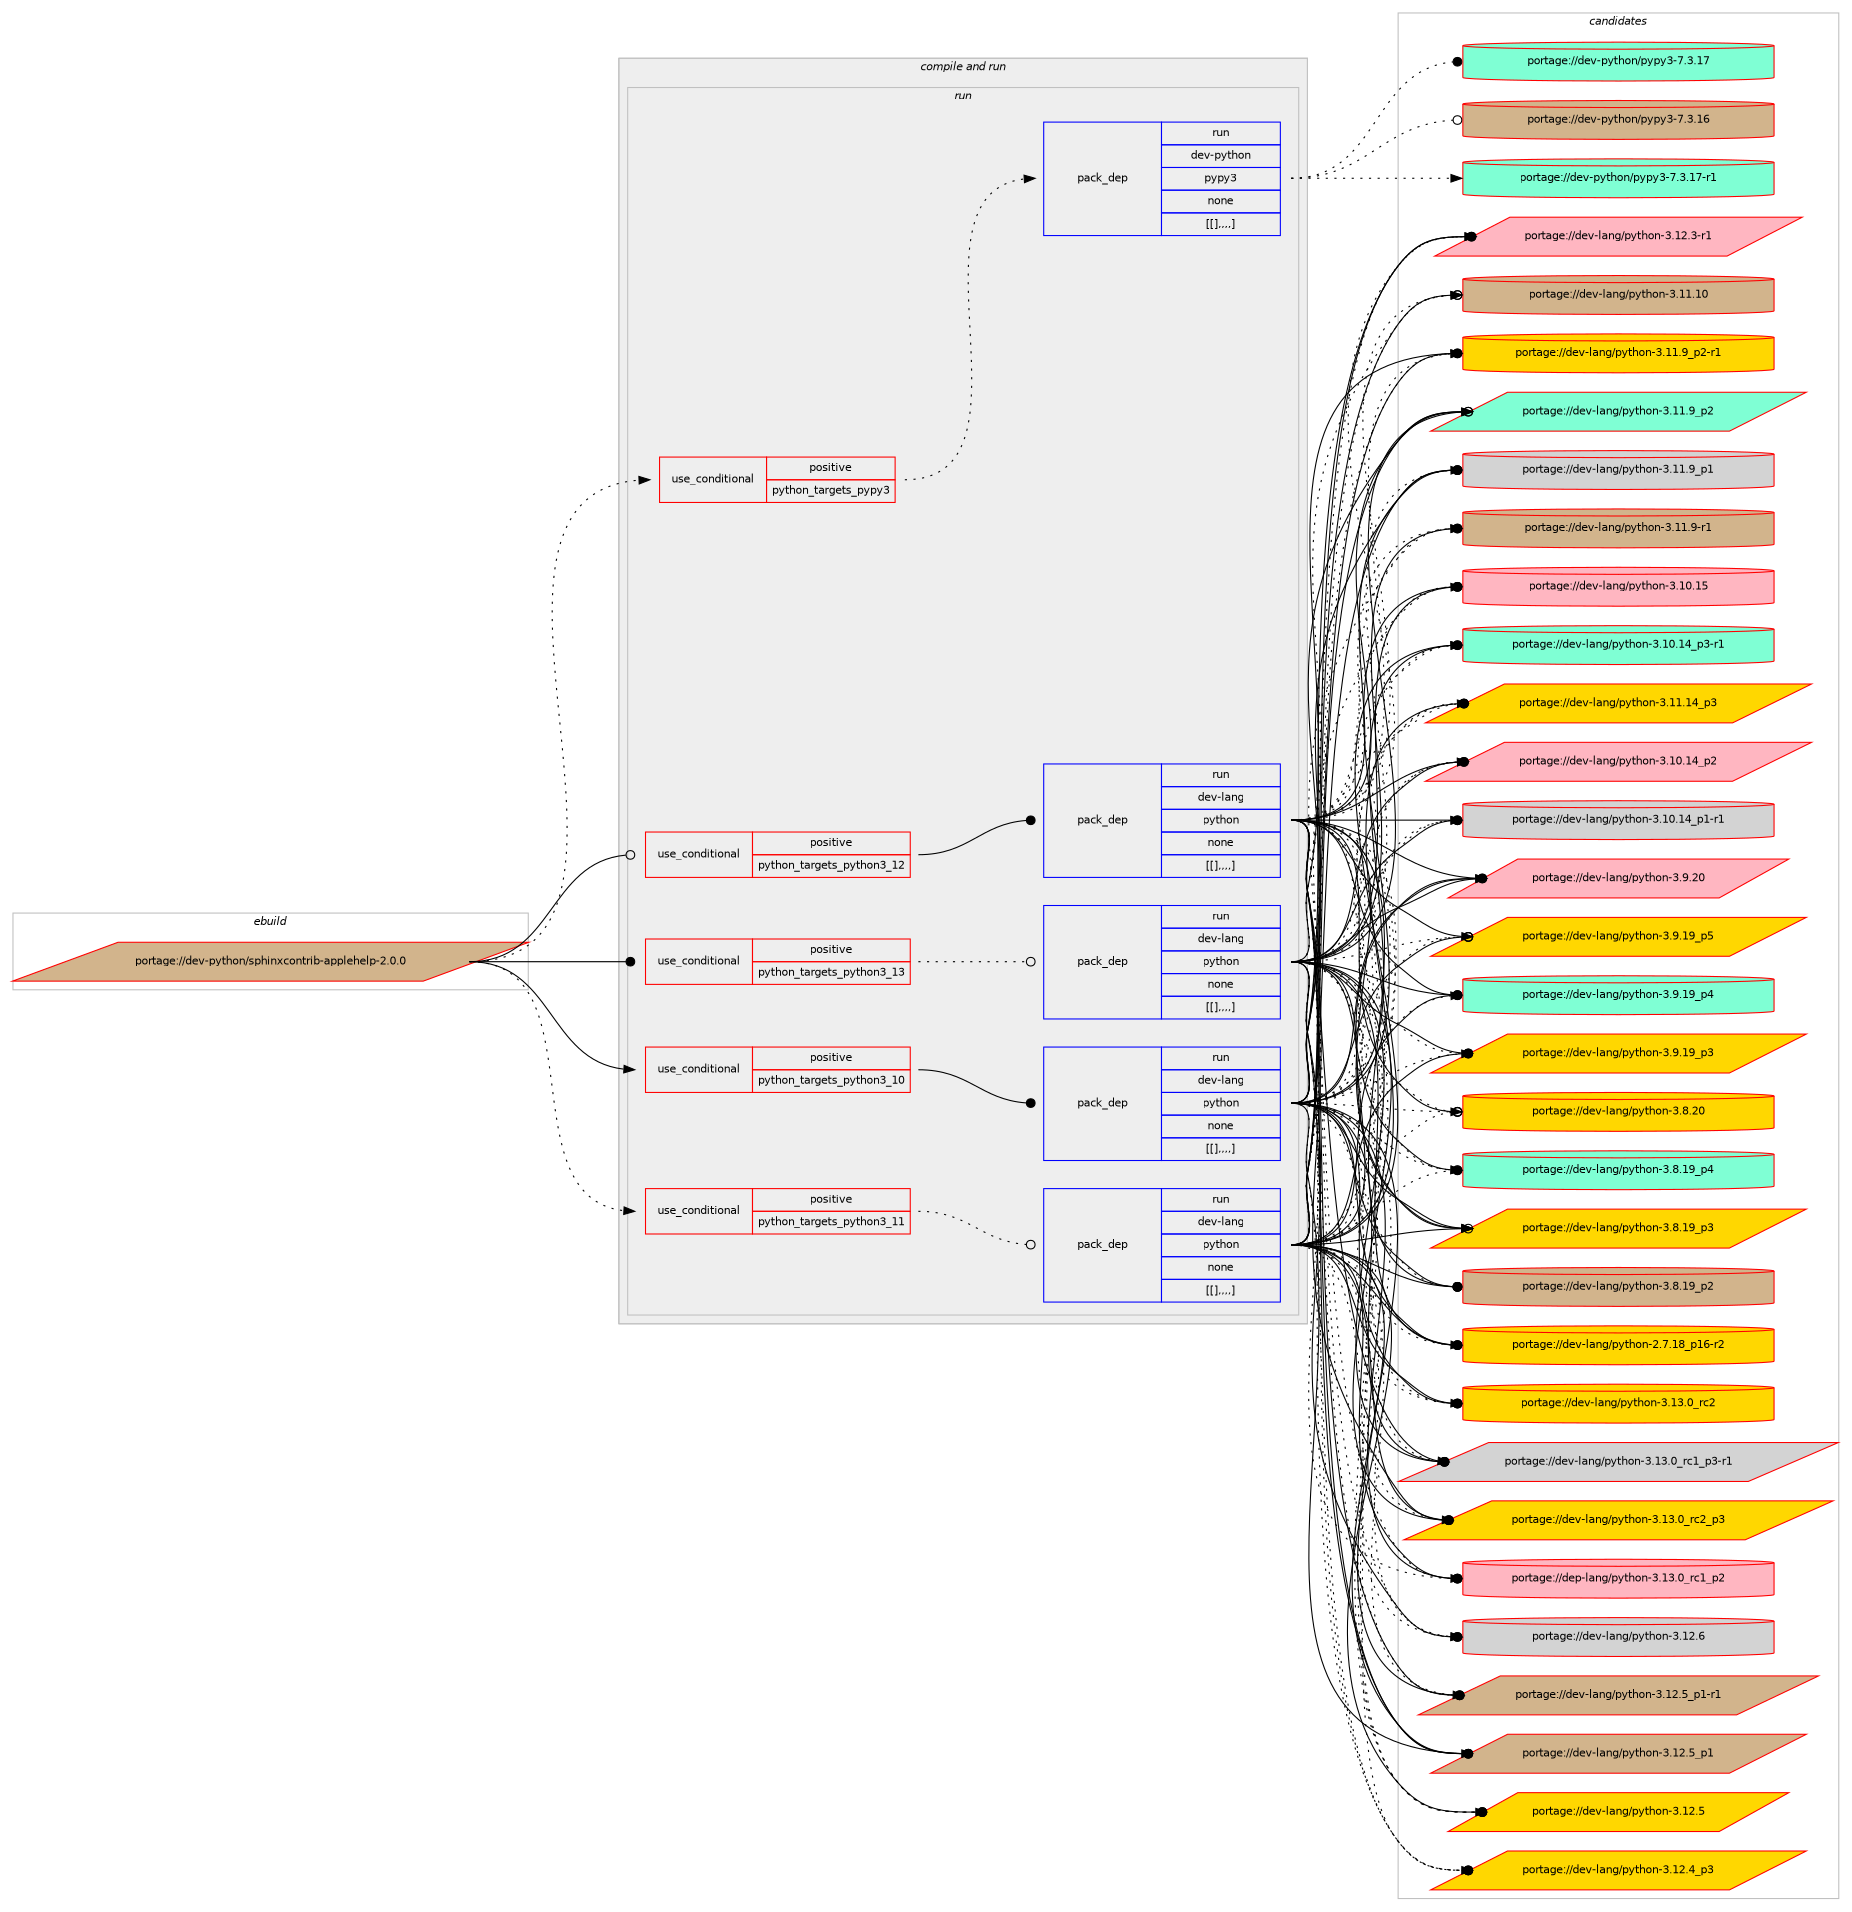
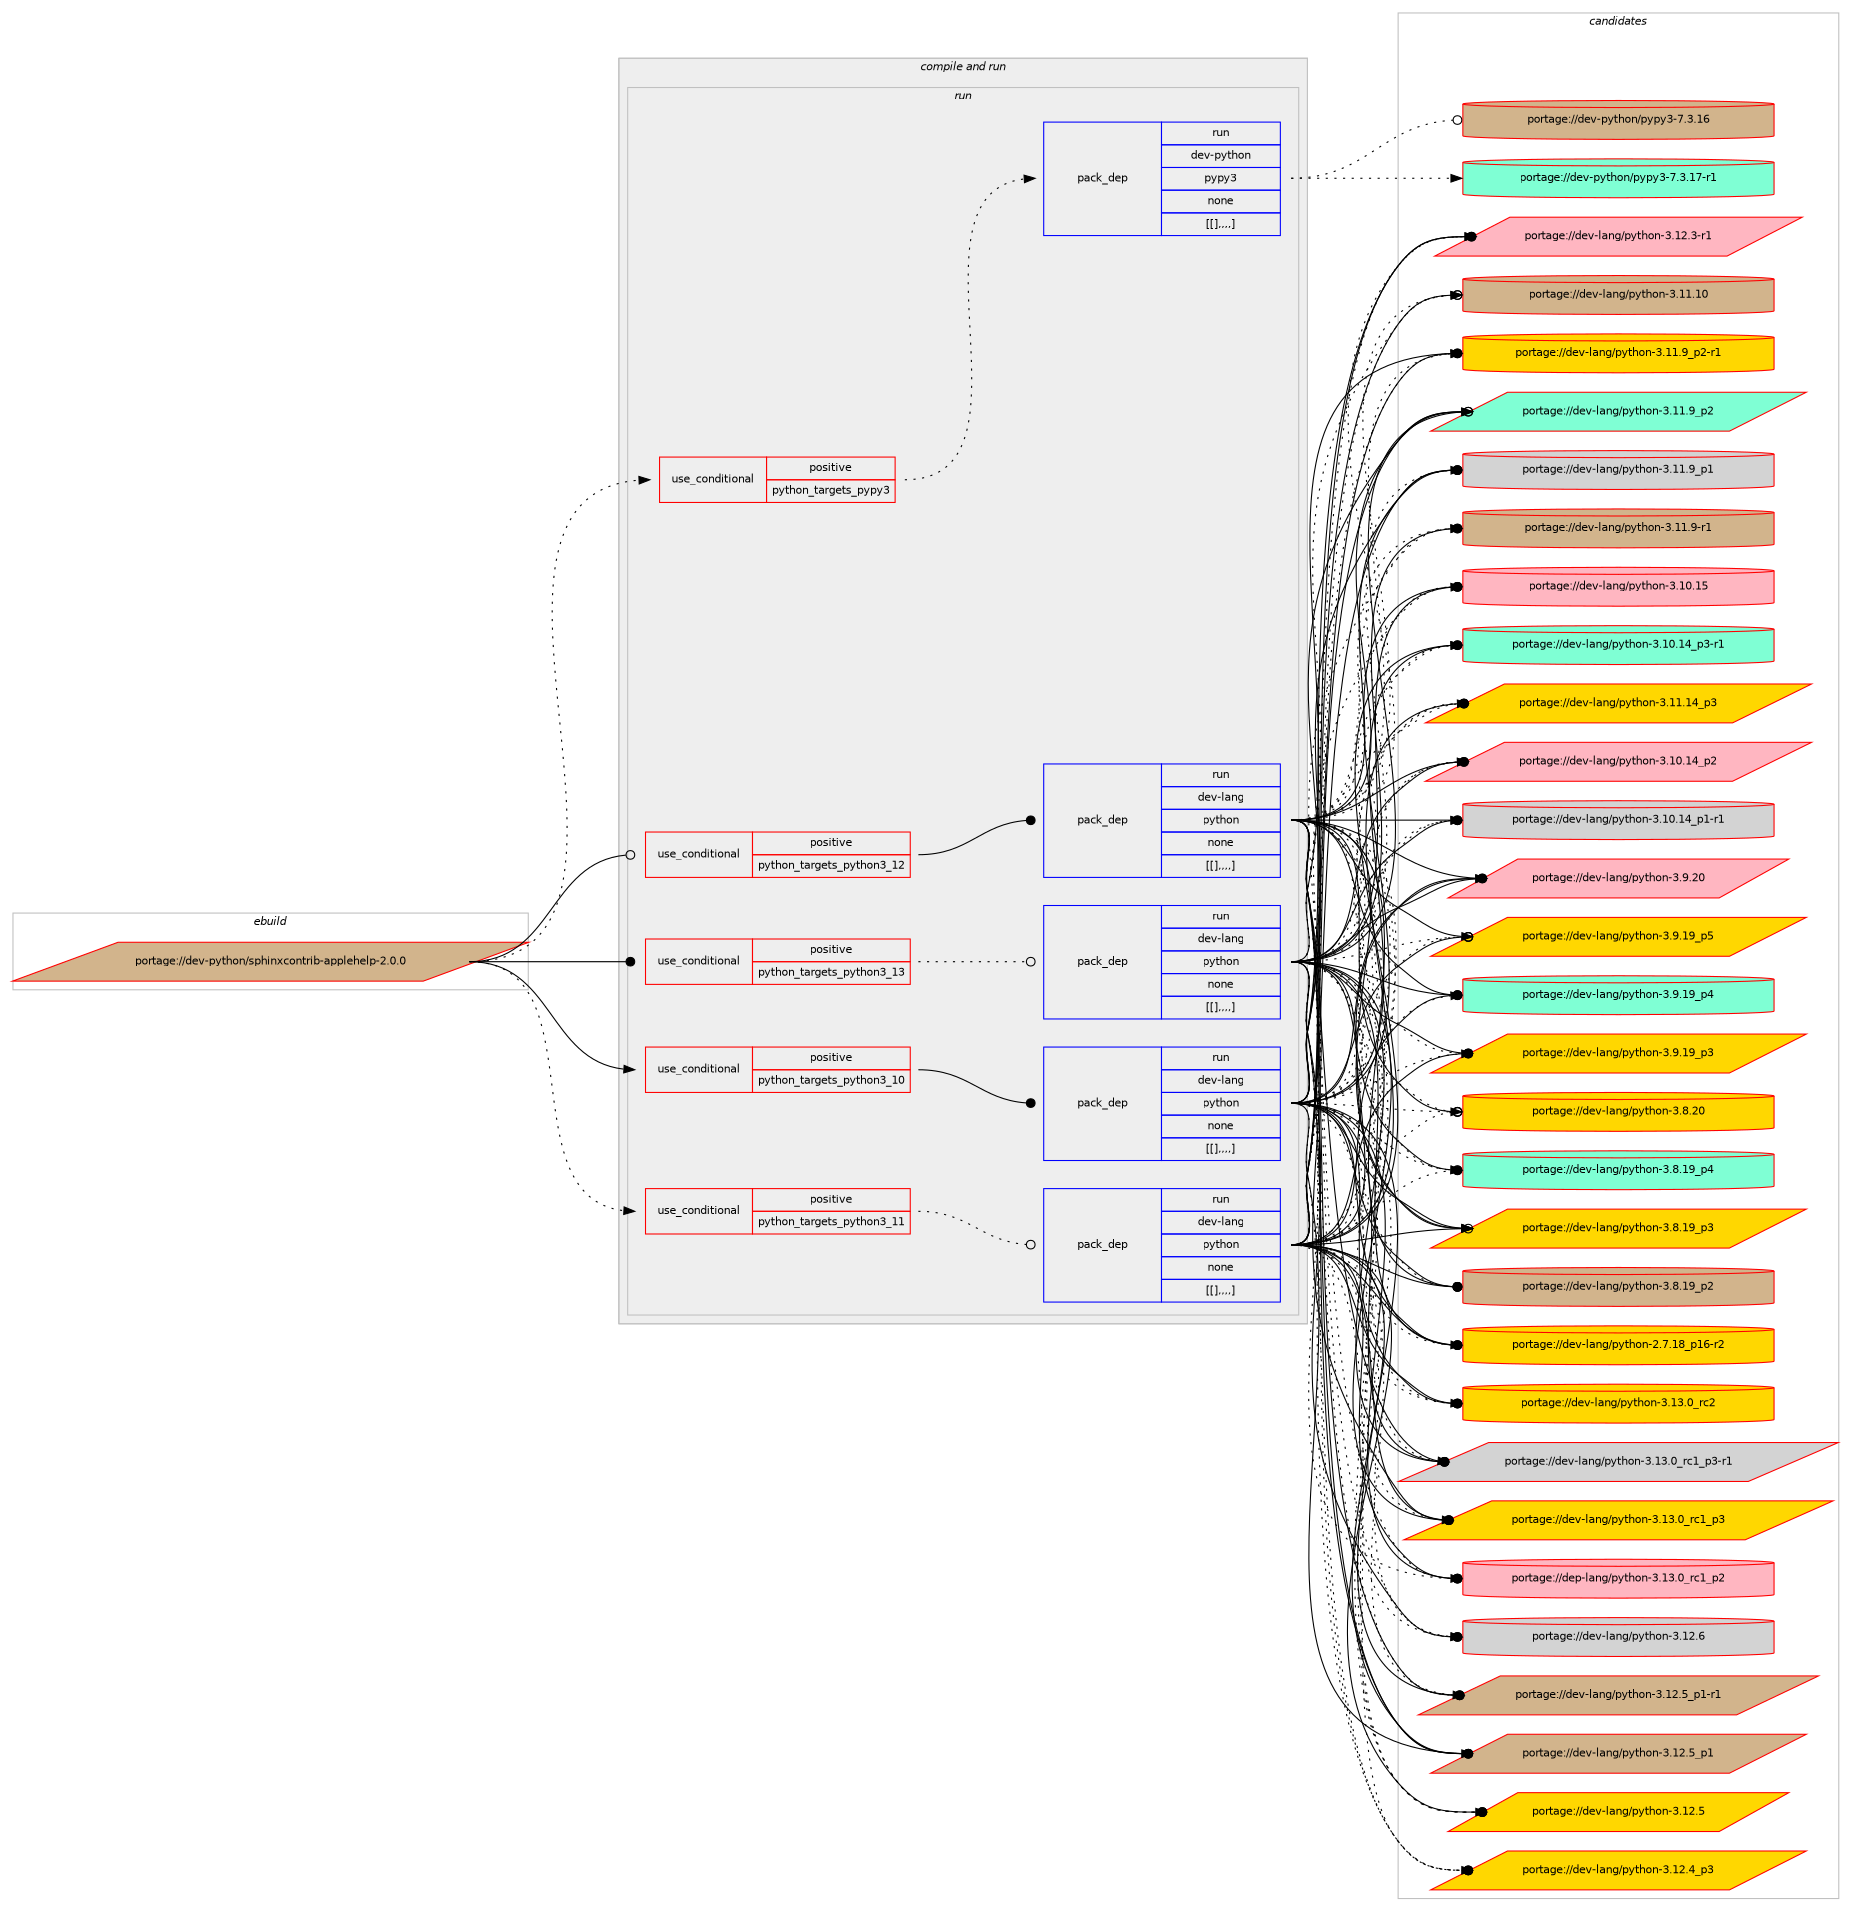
node "portage://dev-python/pypy3-7.3.17": removed
node "portage://dev-lang/python-3.13.0_rc2_p3": label "portage://dev-lang/python-3.13.0_rc2_p3" -> "portage://dev-lang/python-3.13.0_rc1_p3"
